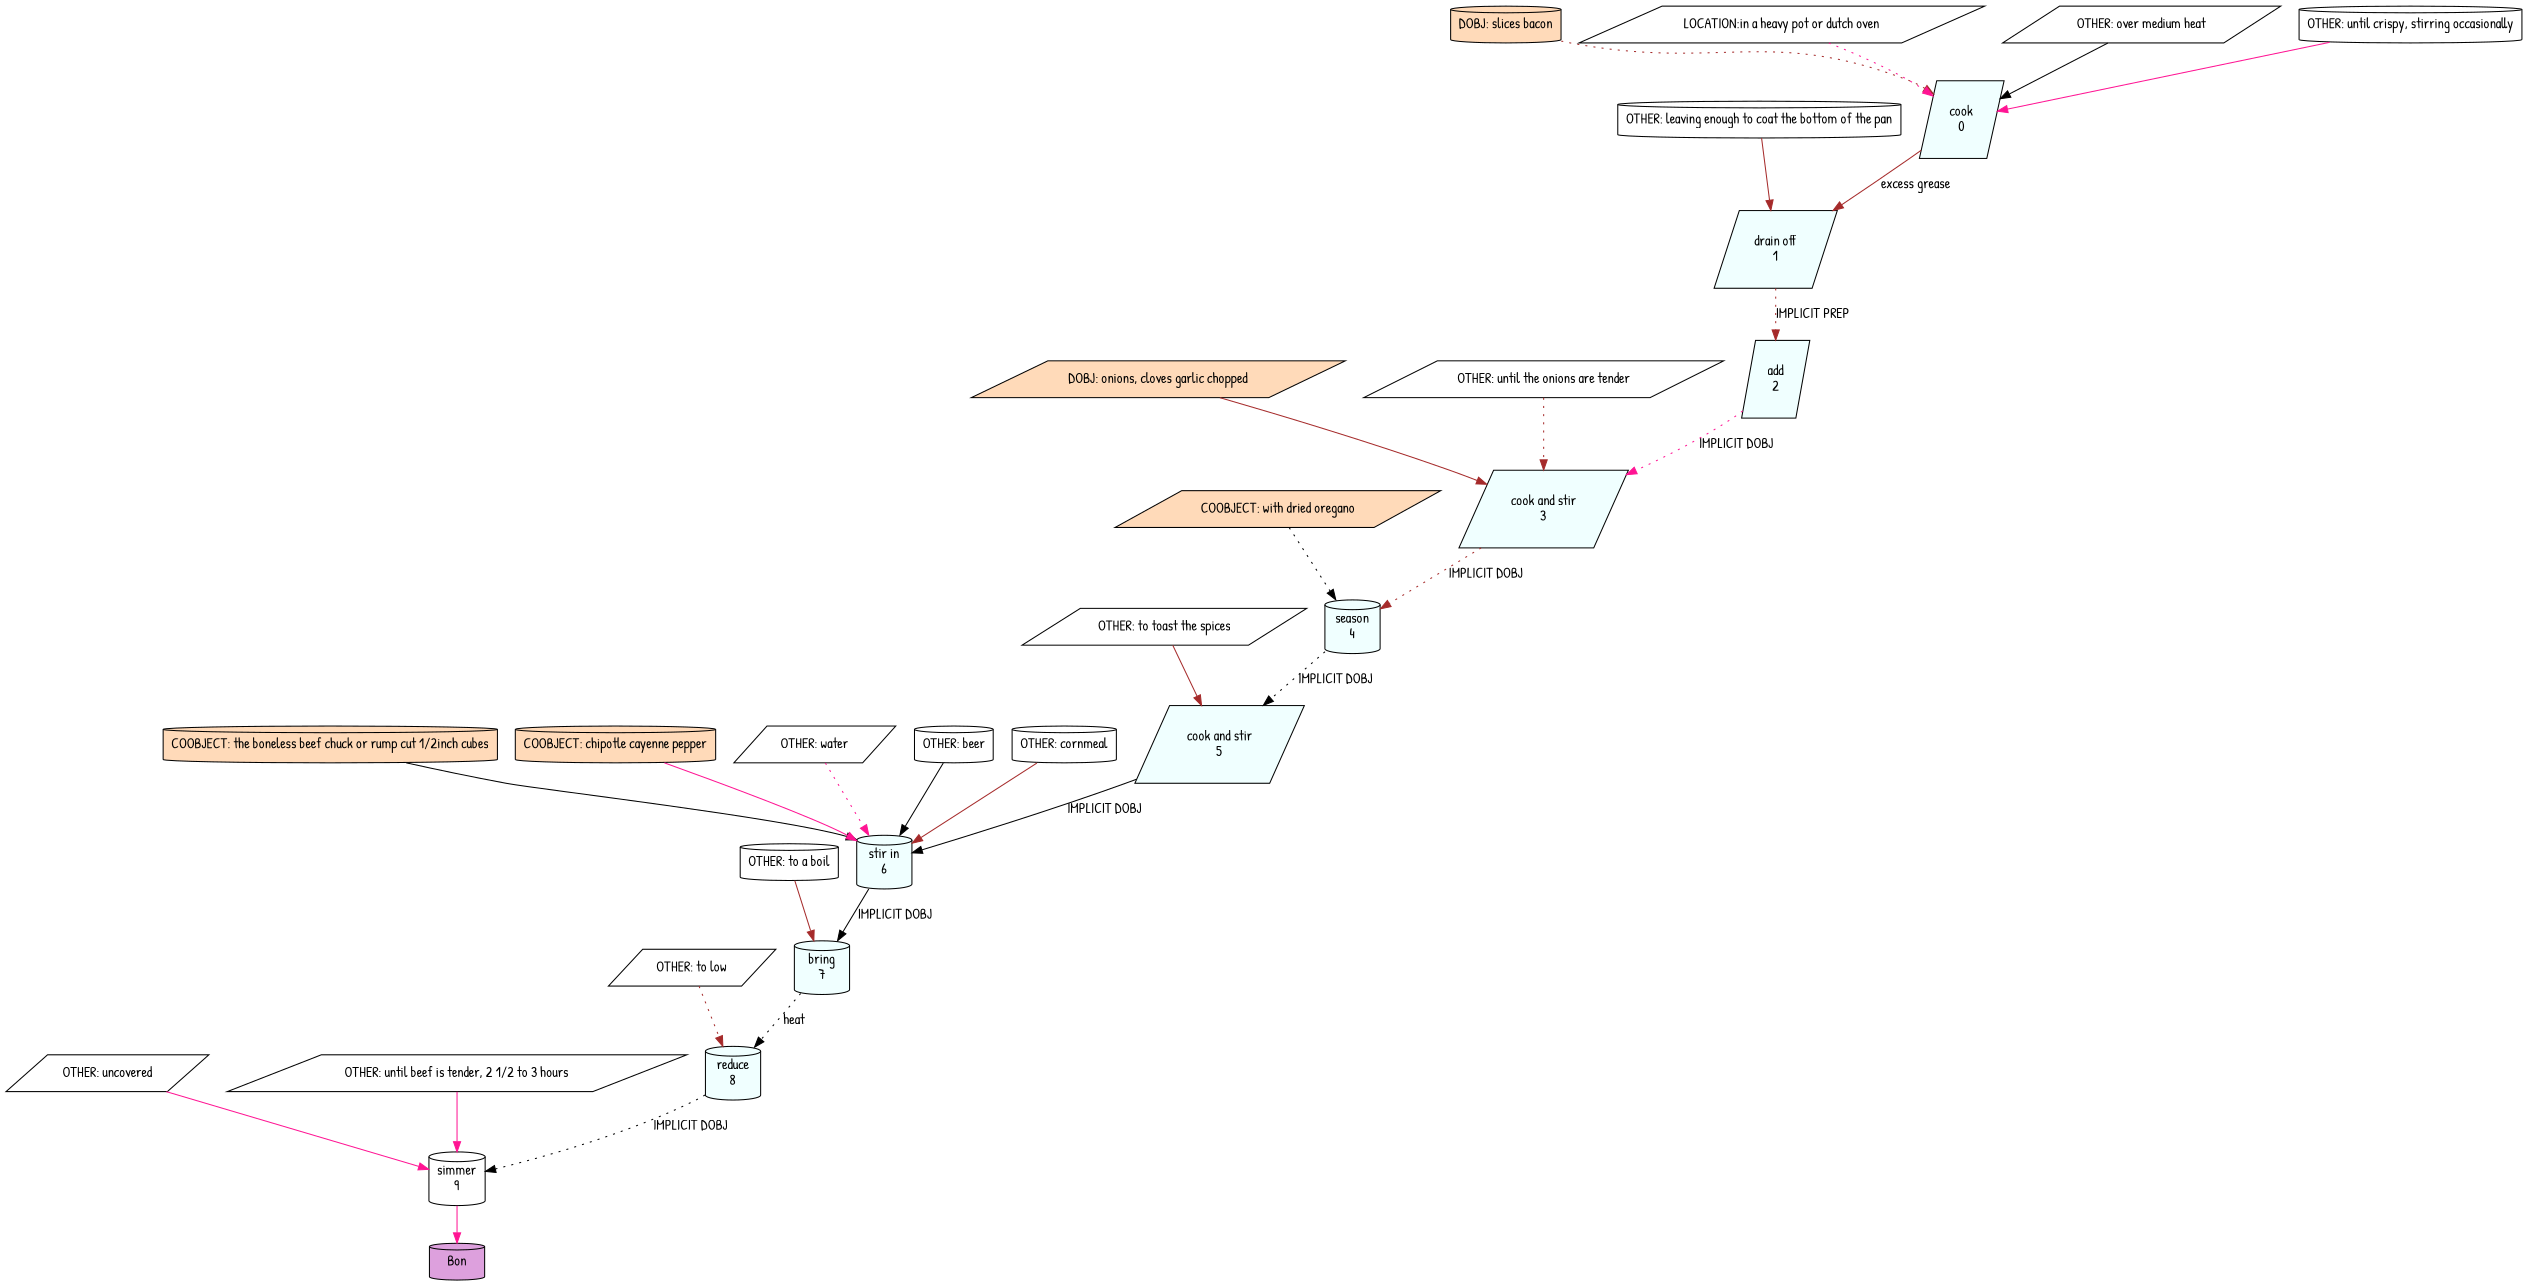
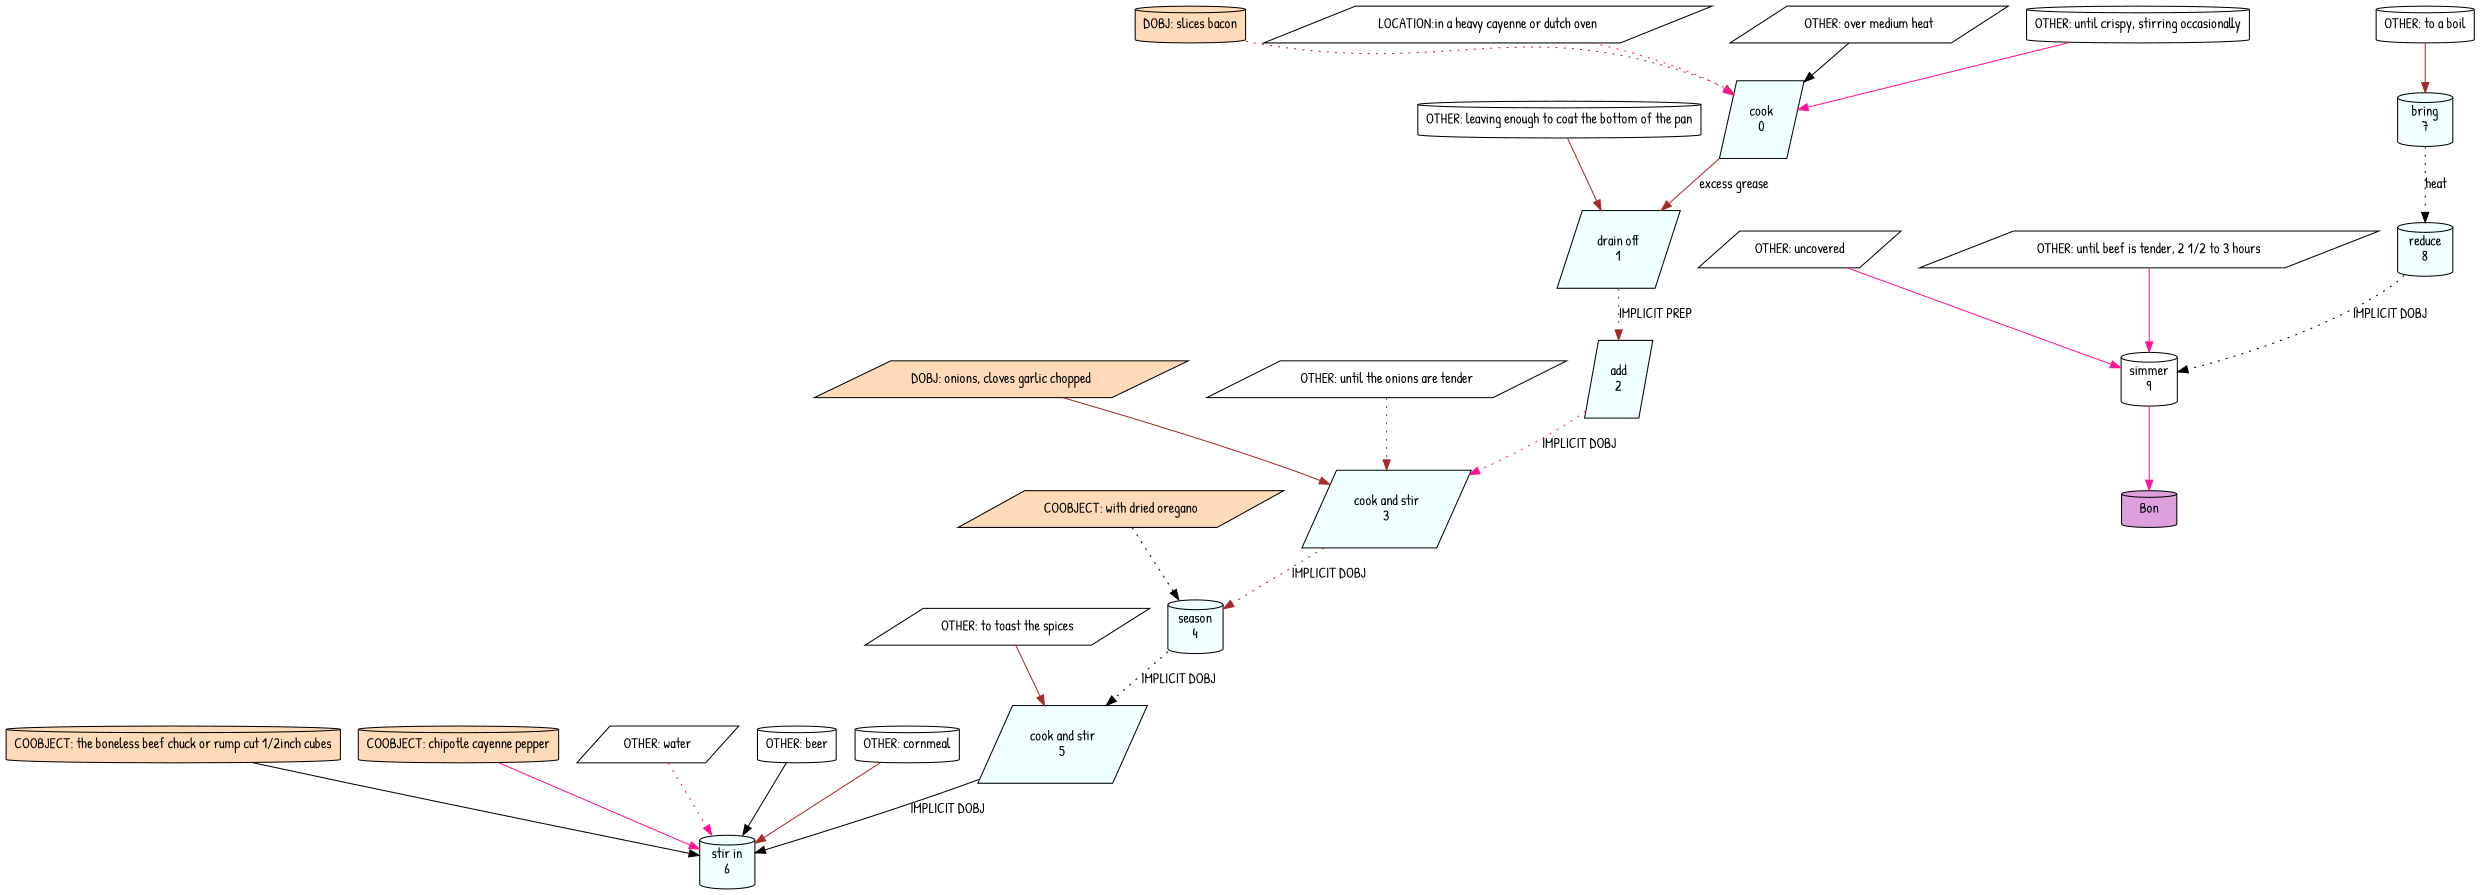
node "LOCATION:in a heavy pot or dutch oven": label "LOCATION:in a heavy pot or dutch oven" -> "LOCATION:in a heavy cayenne or dutch oven"
edge "stir in 6" -> "bring 7": removed, label "IMPLICIT DOBJ"
node "OTHER: to low": removed
